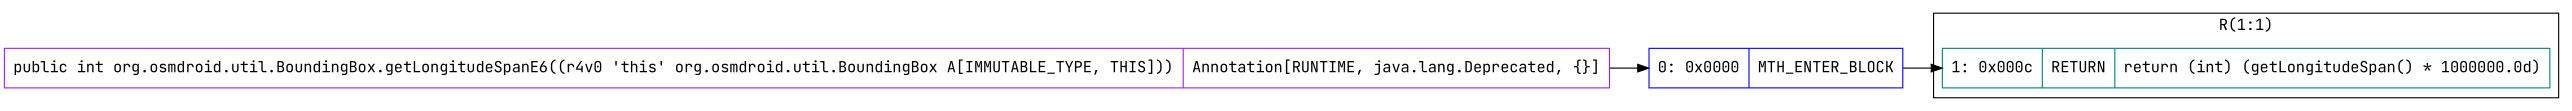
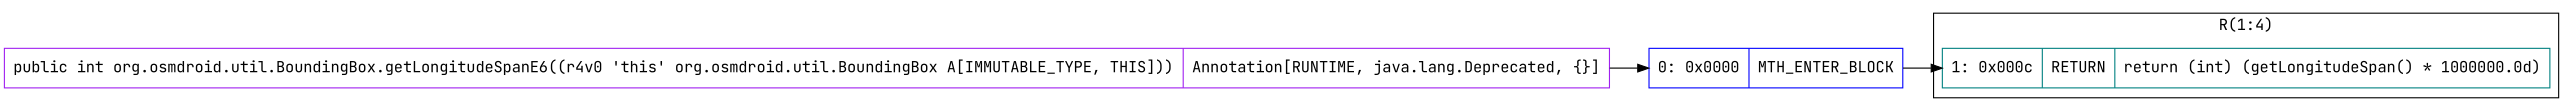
cluster "R(1:1)": label "R(1:1)" -> "R(1:4)"
